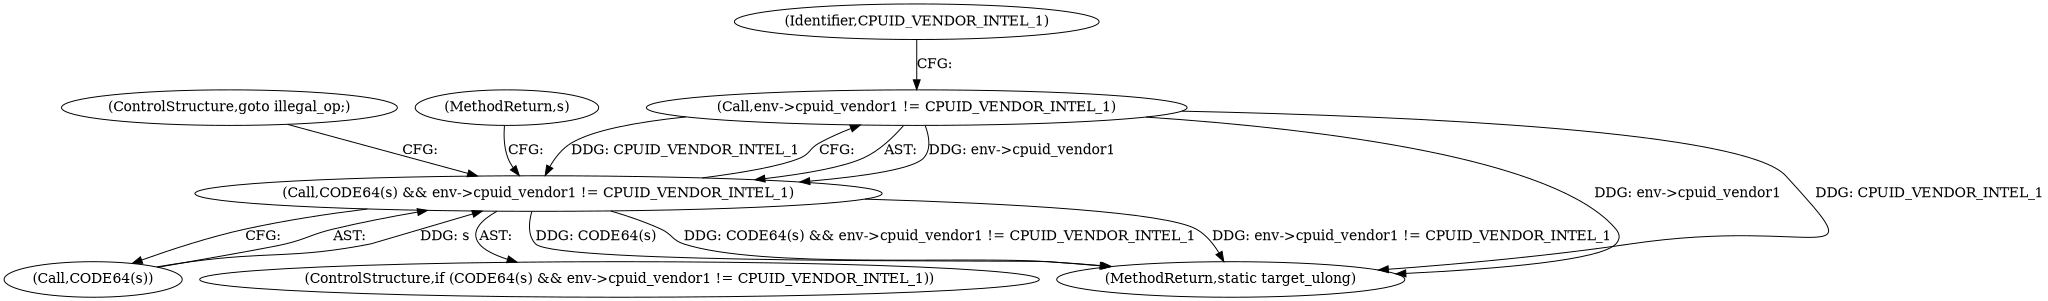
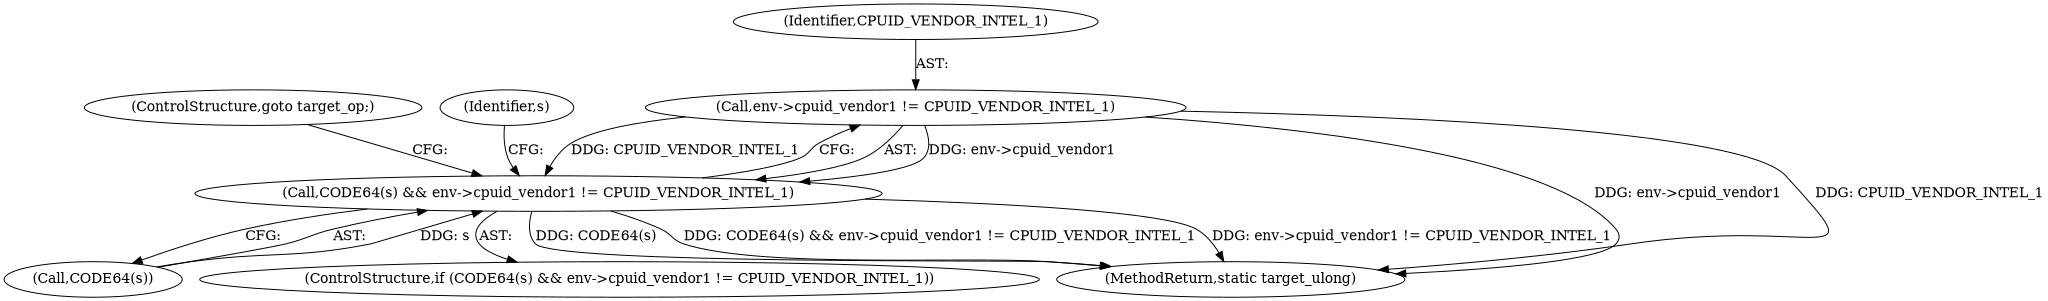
edge "(Identifier,CPUID_VENDOR_INTEL_1)" -> "(Call,env->cpuid_vendor1 != CPUID_VENDOR_INTEL_1)": label "CFG: " -> "AST: "
node "(ControlStructure,goto illegal_op;)": label "(ControlStructure,goto illegal_op;)" -> "(ControlStructure,goto target_op;)"
node "(MethodReturn,s)": label "(MethodReturn,s)" -> "(Identifier,s)"
